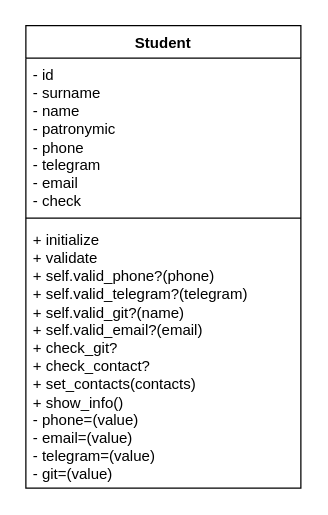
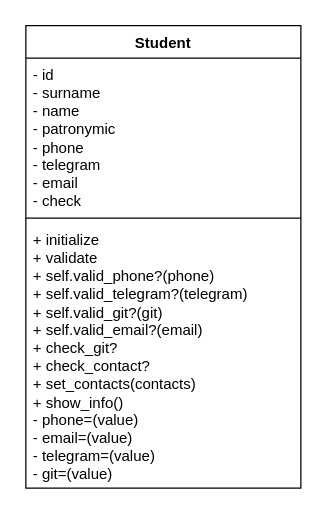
node "+ initialize + validate + self.valid_phone?(phone) + self.valid_telegram?(telegram) + self.valid_git?(name) + self.valid_email?(email) + check_git? + check_contact? + set_contacts(contacts) + show_info() - phone=(value) - email=(value) - telegram=(value) - git=(value)": label "+ initialize + validate + self.valid_phone?(phone) + self.valid_telegram?(telegram) + self.valid_git?(name) + self.valid_email?(email) + check_git? + check_contact? + set_contacts(contacts) + show_info() - phone=(value) - email=(value) - telegram=(value) - git=(value)" -> "+ initialize + validate + self.valid_phone?(phone) + self.valid_telegram?(telegram) + self.valid_git?(git) + self.valid_email?(email) + check_git? + check_contact? + set_contacts(contacts) + show_info() - phone=(value) - email=(value) - telegram=(value) - git=(value)"
